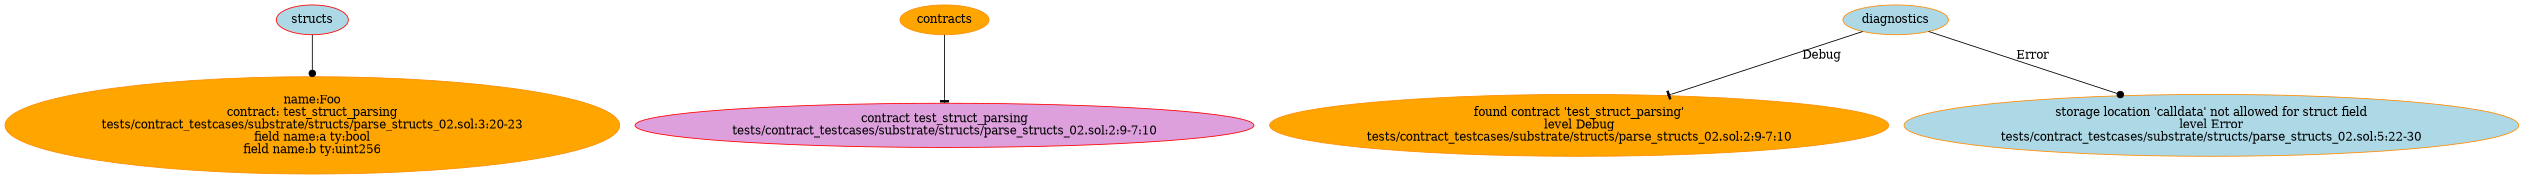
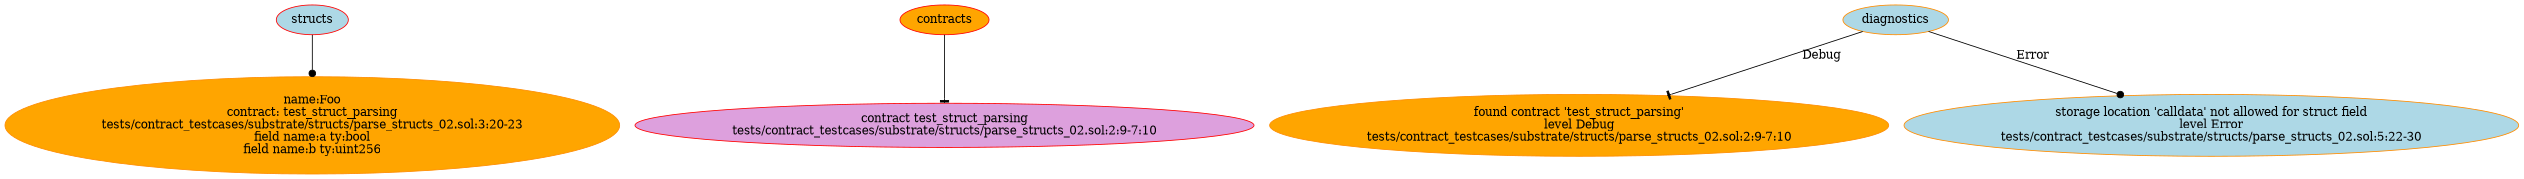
node "contracts": color darkorange -> red
